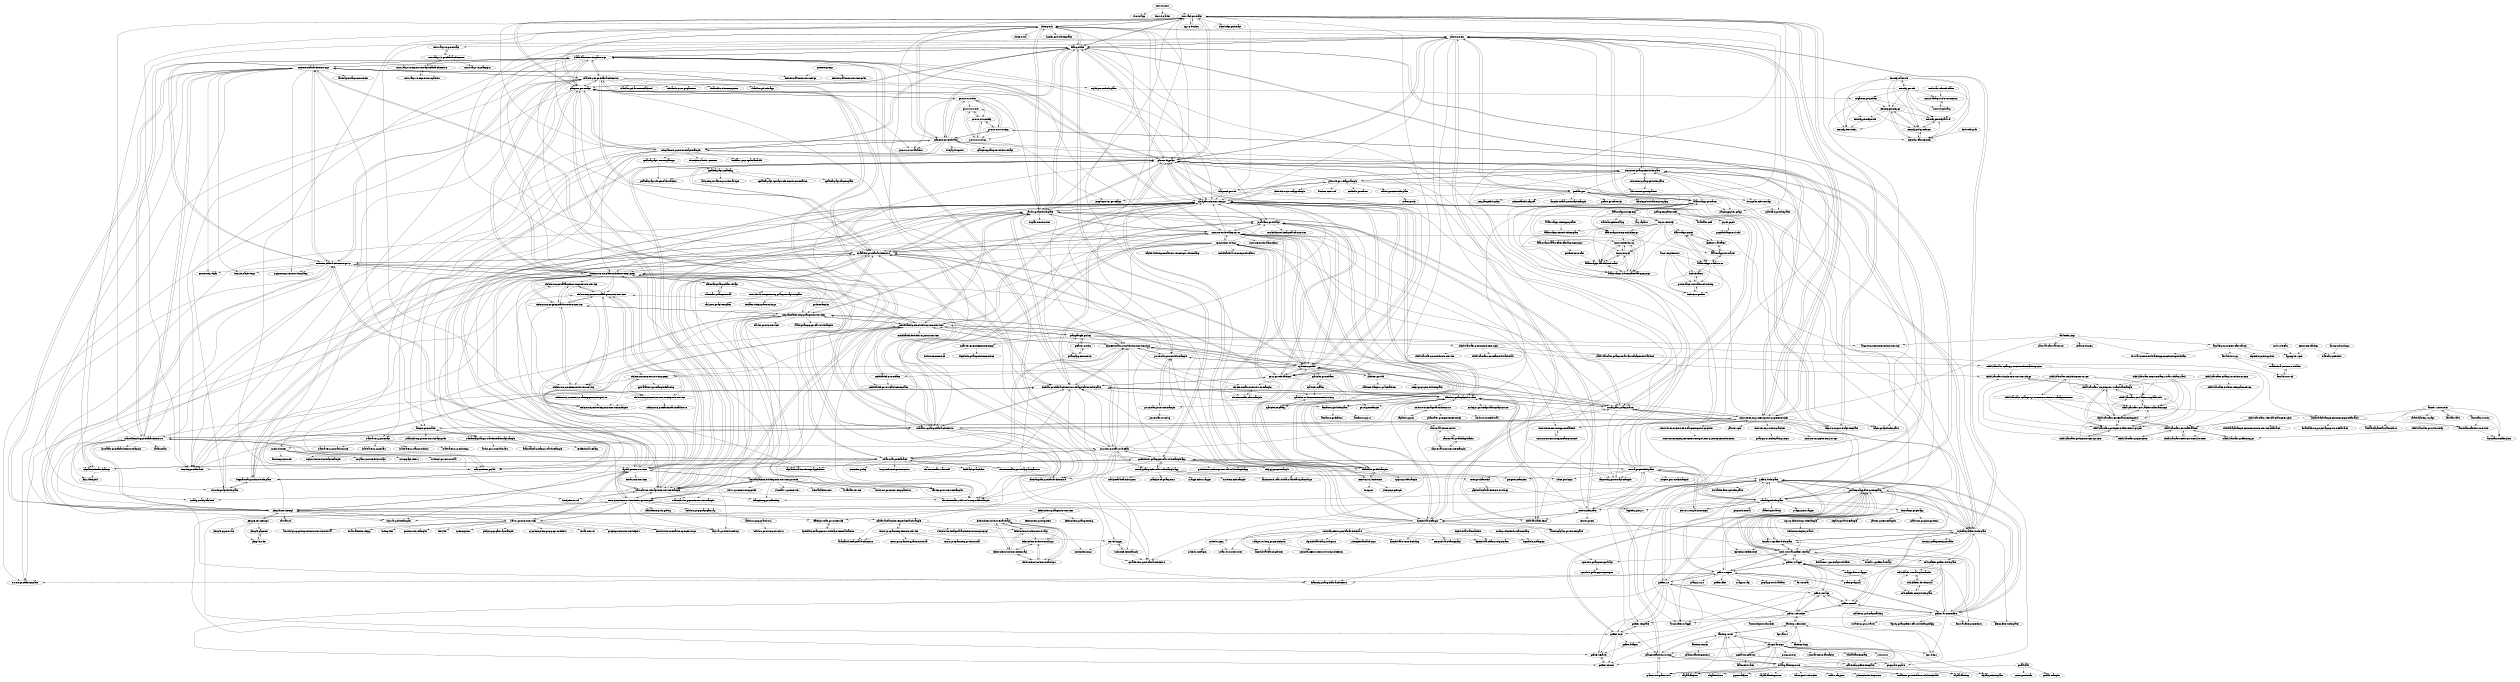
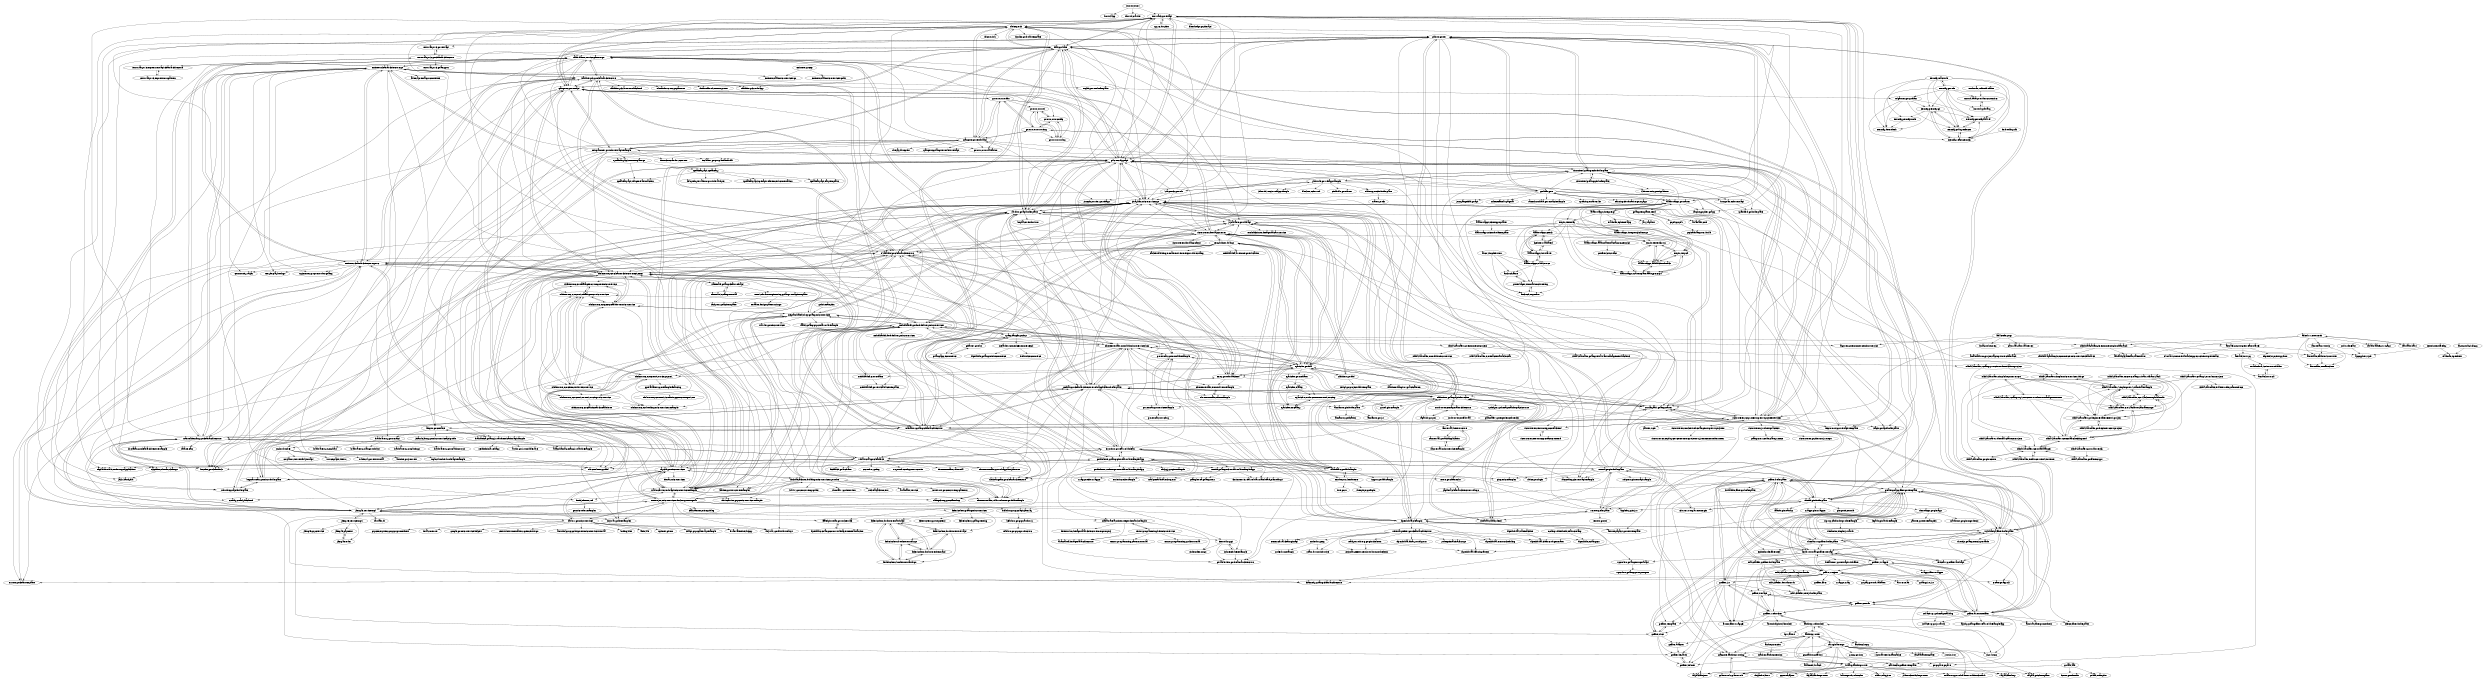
edge "AkhilSharma90/GO-Slackbot-Calculates-Age" -> "nikhilnarayanan623/ecommerce-gin-clean-arch": now "AkhilSharma90/GO-Slackbot-Calculates-Age" -> "AkhilSharma90/Simple-go-AWS-Lambda-example"
edge "mmorejon/microservices-docker-go-mongodb" -> "census-instrumentation/opencensus-go": now "mmorejon/microservices-docker-go-mongodb" -> "EwanValentine/shippy"
edge "harlow/go-micro-services" -> "go-micro-dev/examples": now "benbjohnson/wtf" -> "go-micro-dev/examples"
node "hellokvn/go-eurie-product-svc": label "hellokvn/go-eurie-product-svc" -> "hellokvn/go-grpc-product-svc"
